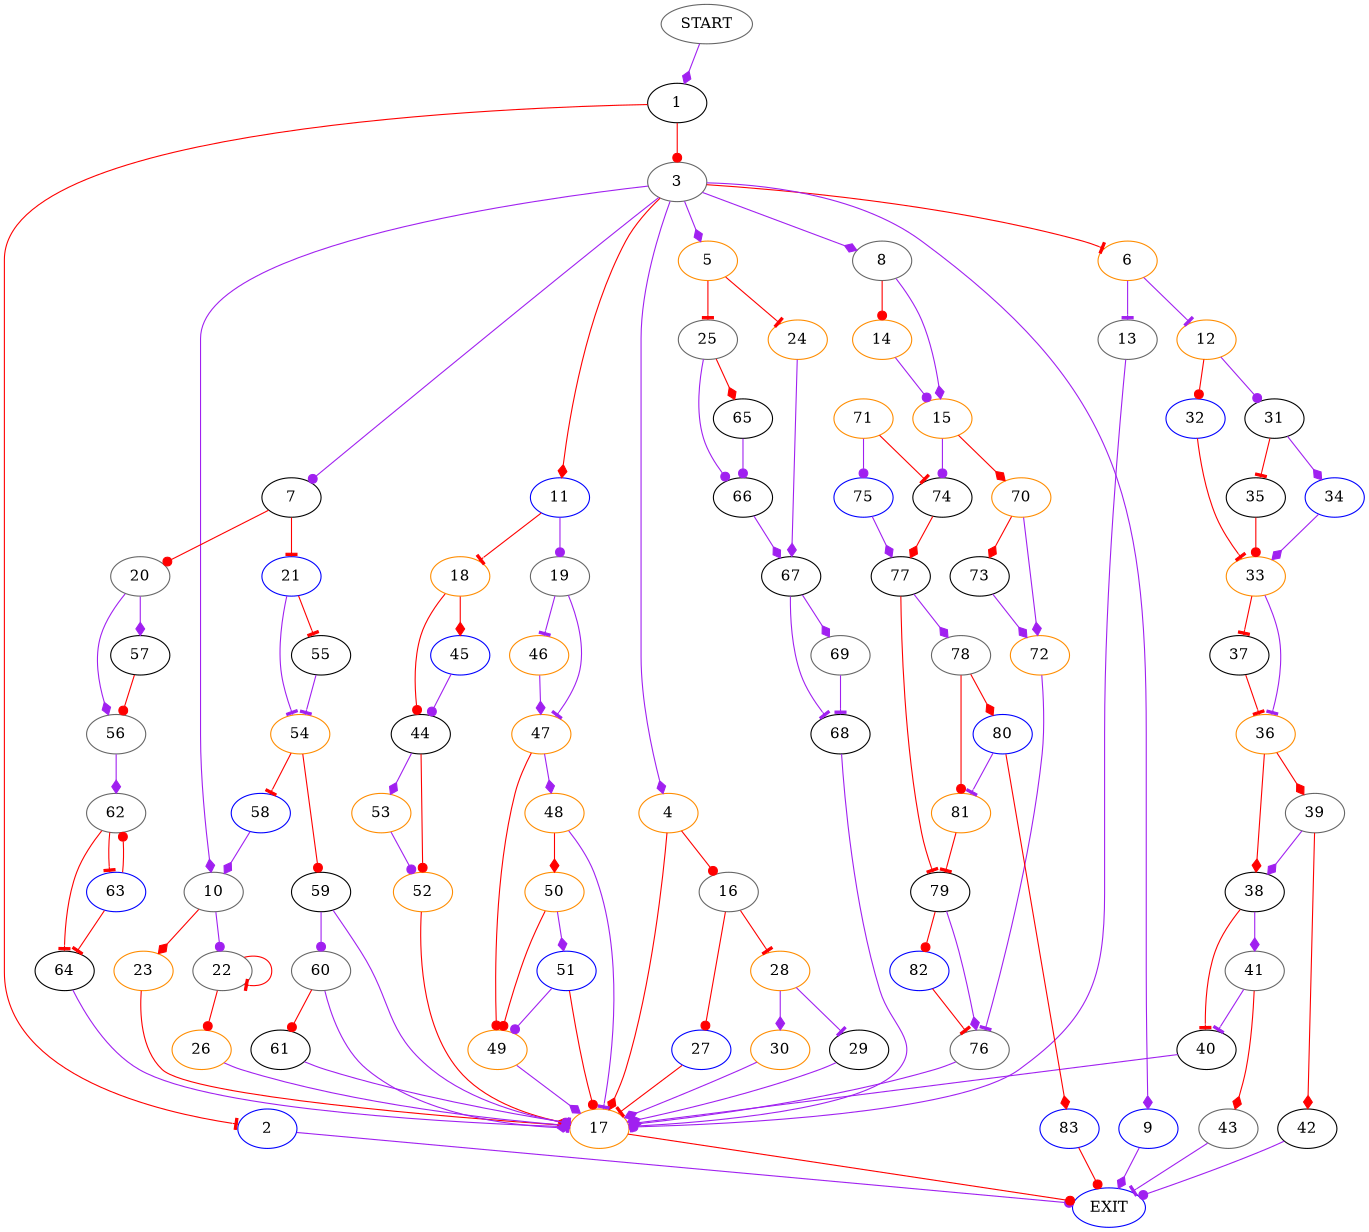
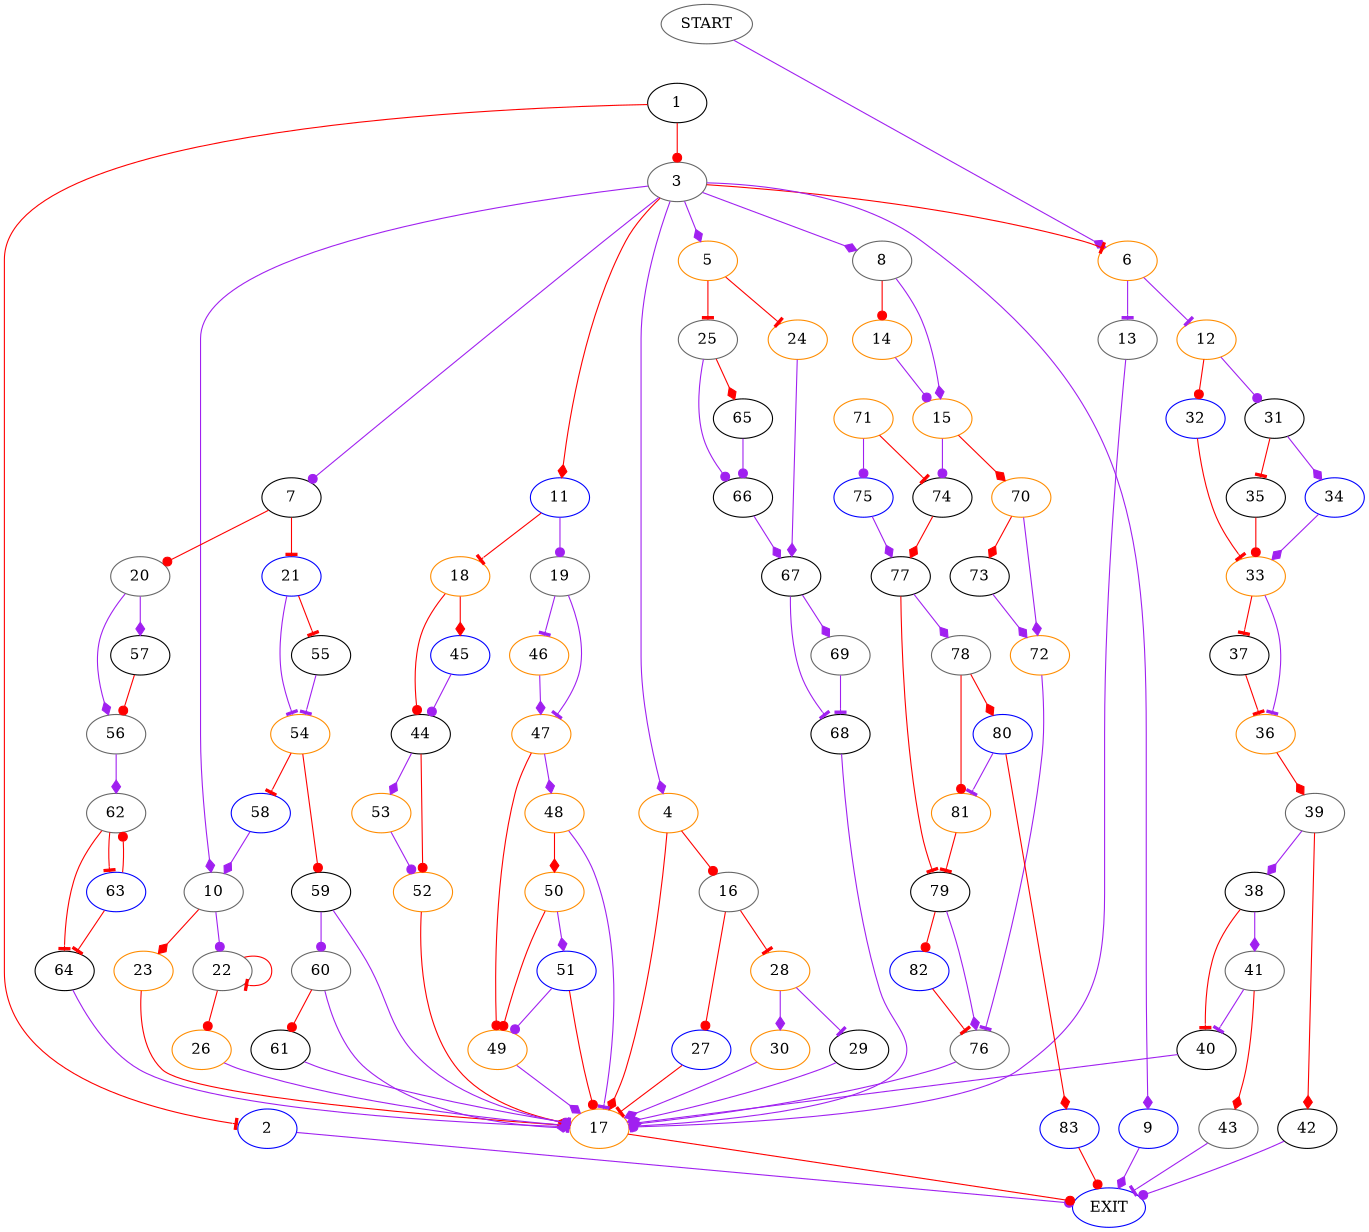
edge "START" -> "1": now "START" -> "6"
edge "36" -> "38": removed
